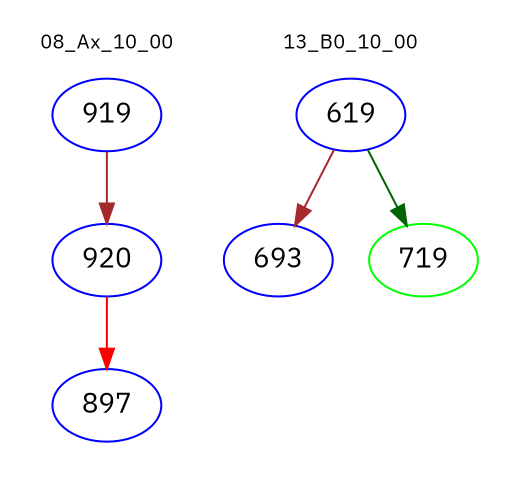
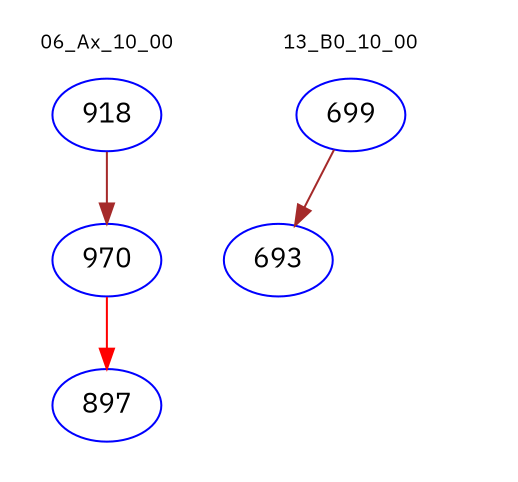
cluster "08_Ax_10_00": label "08_Ax_10_00" -> "06_Ax_10_00"
node "919": label "919" -> "918"
node "619": label "619" -> "699"
node "920": label "920" -> "970"
node "719": removed
